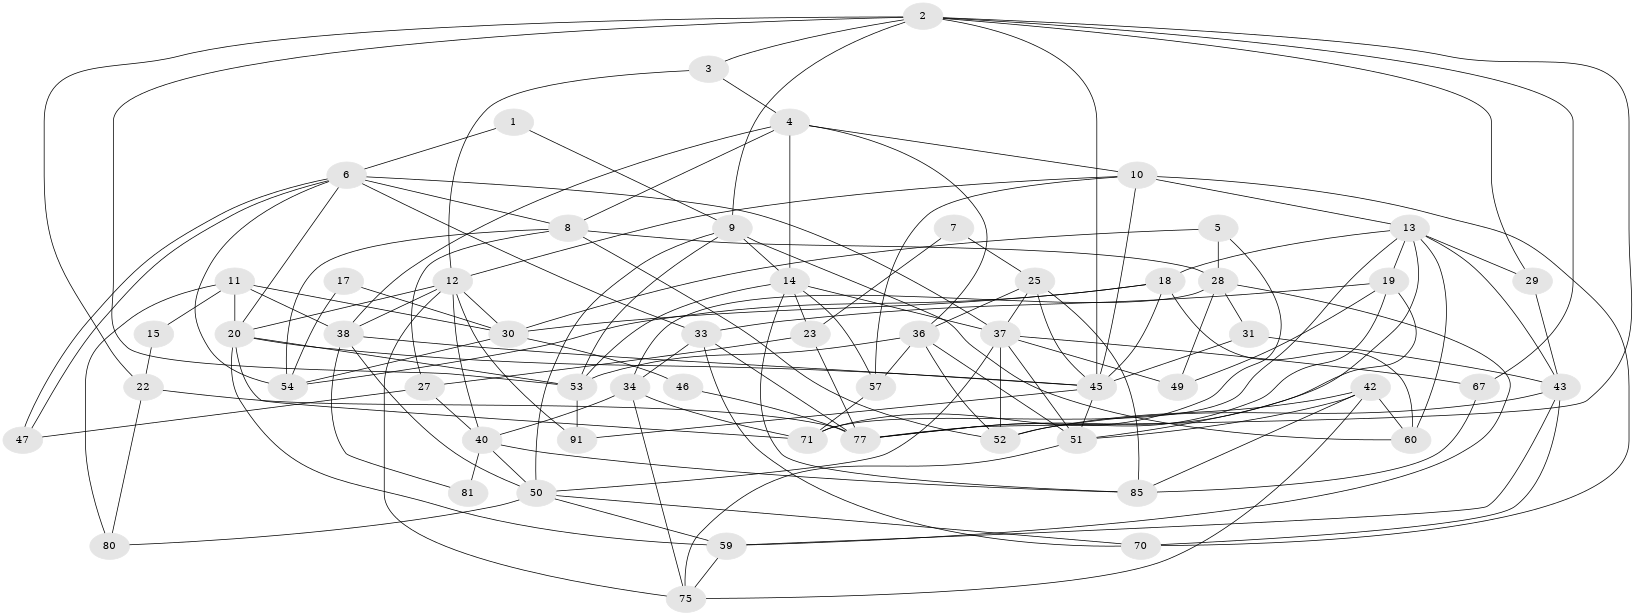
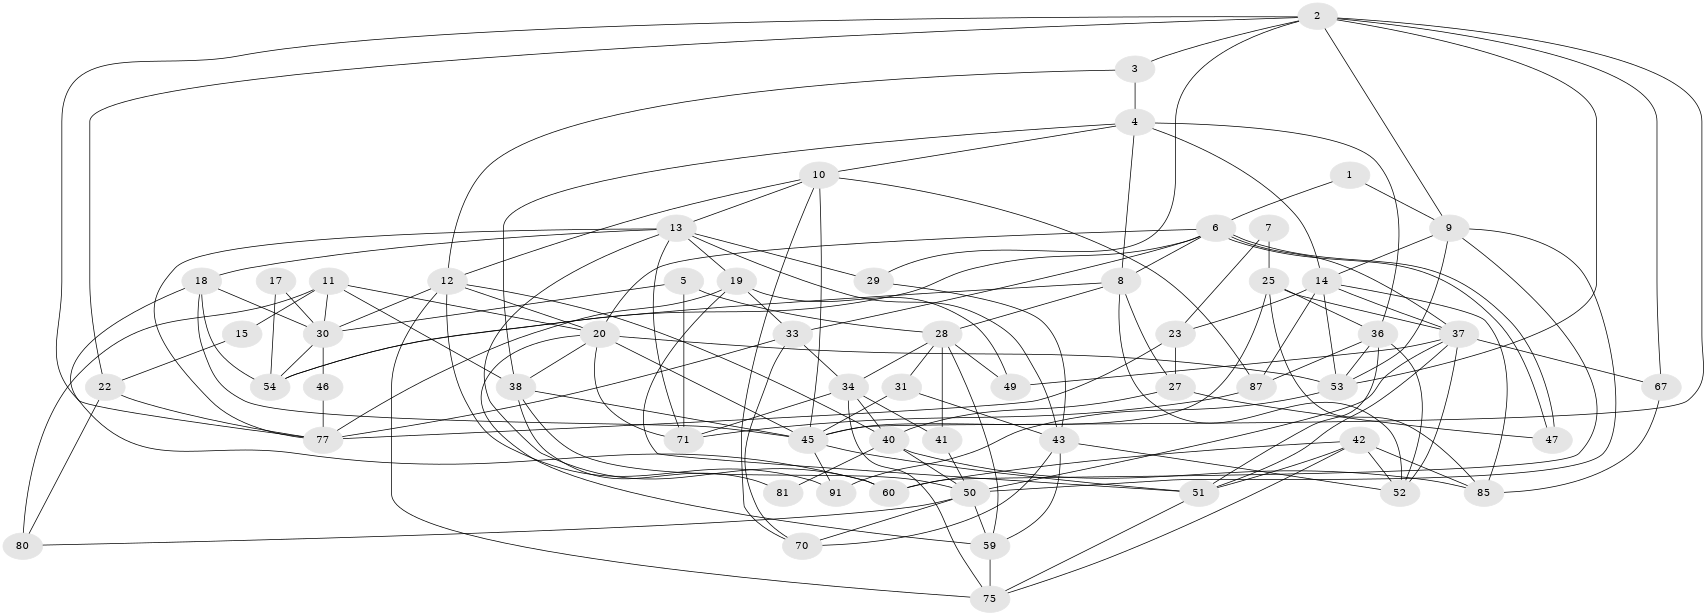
edge "12" -- "38": now "20" -- "38"
node "57": label "57" -> "87"
node "41": added
